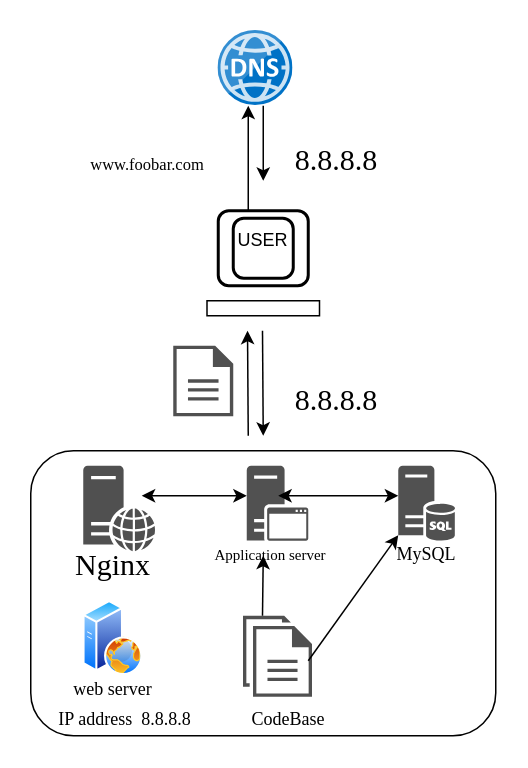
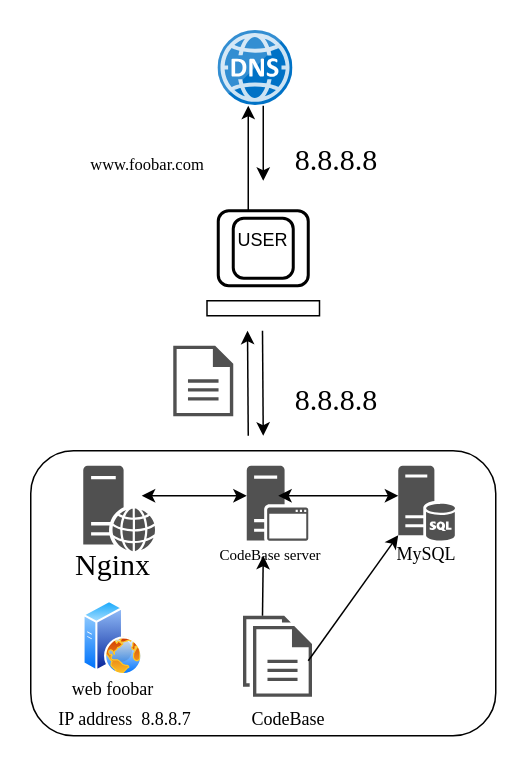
node "Application server": label "Application server" -> "CodeBase server"
node "web server": label "web server" -> "web foobar"
node "IP address 8.8.8.8": label "IP address 8.8.8.8" -> "IP address 8.8.8.7"
